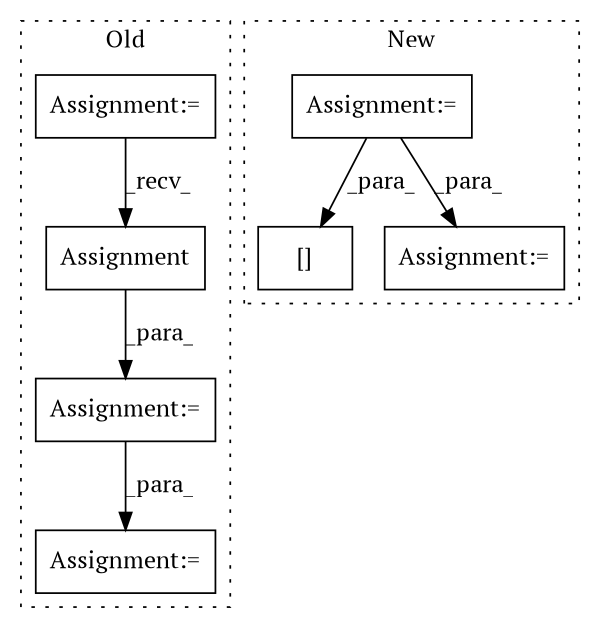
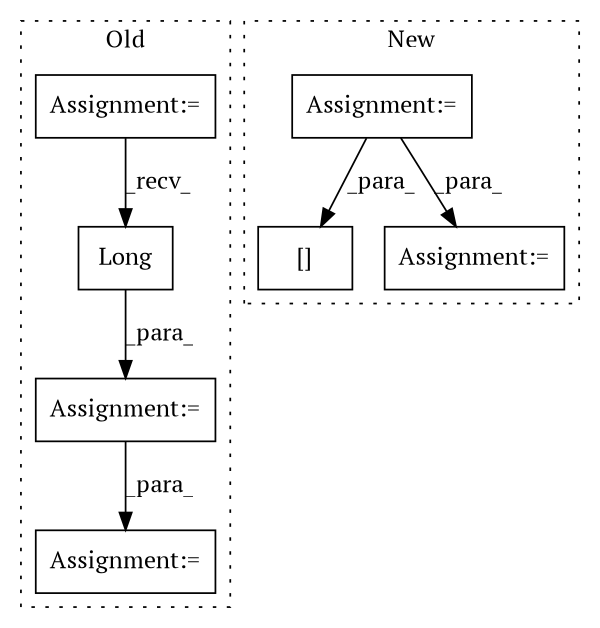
node "Assignment": label "Assignment" -> "Long"
